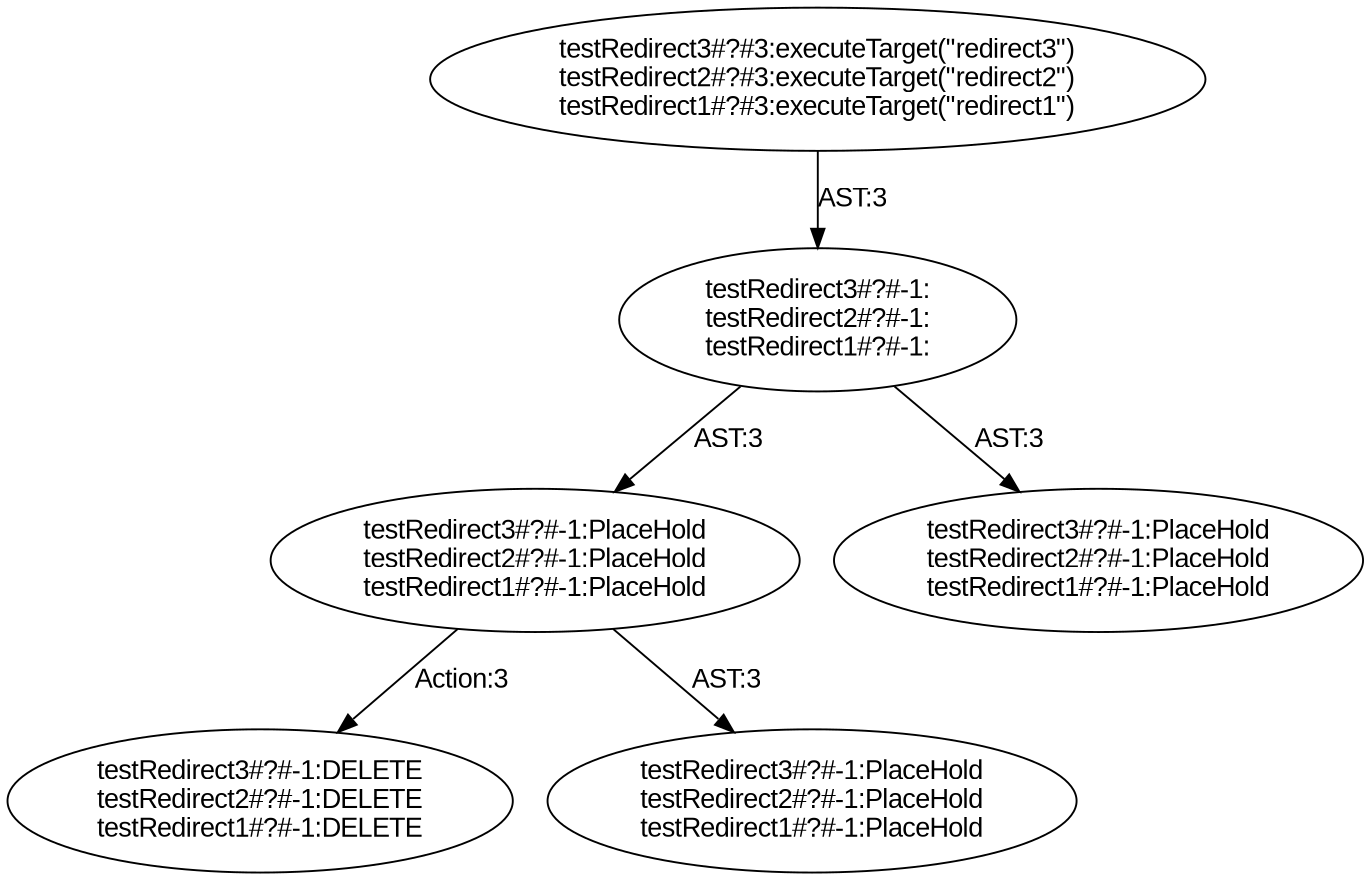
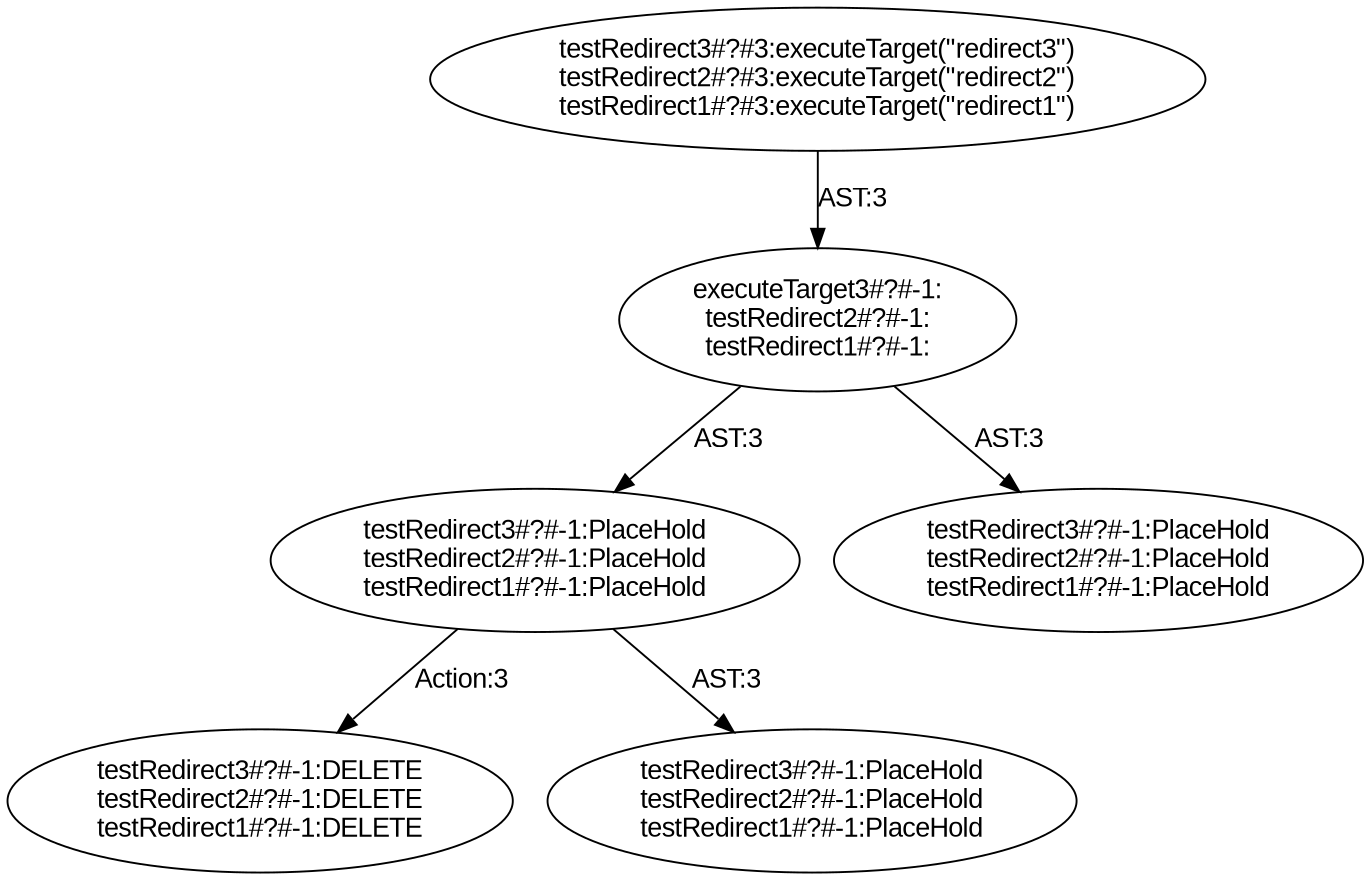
node "testRedirect3#?#-1: testRedirect2#?#-1: testRedirect1#?#-1:": label "testRedirect3#?#-1: testRedirect2#?#-1: testRedirect1#?#-1:" -> "executeTarget3#?#-1: testRedirect2#?#-1: testRedirect1#?#-1:"
